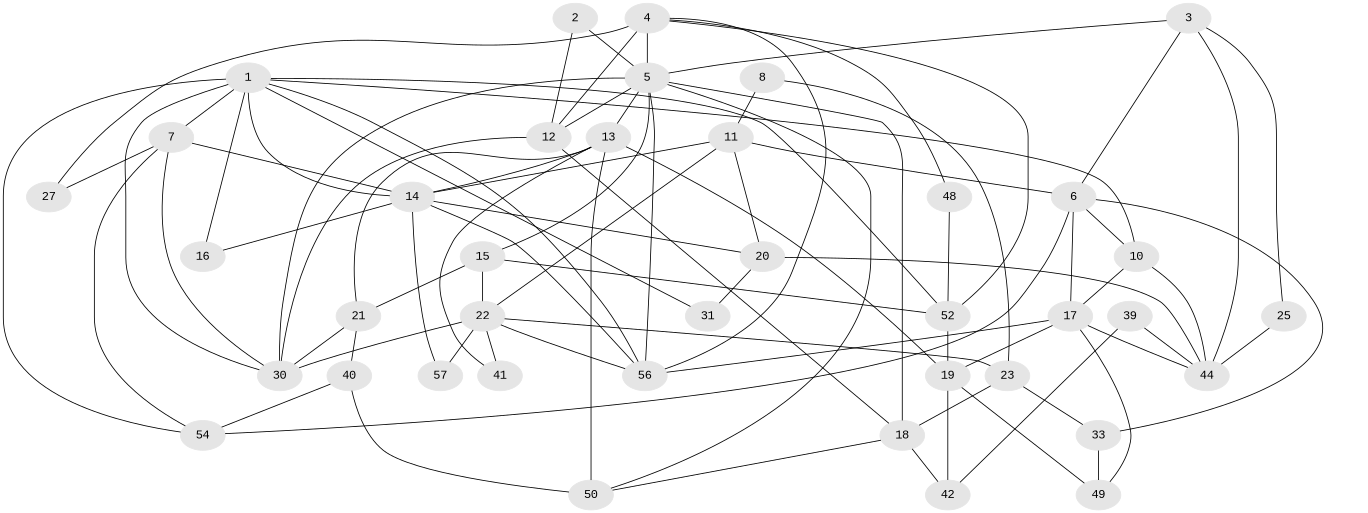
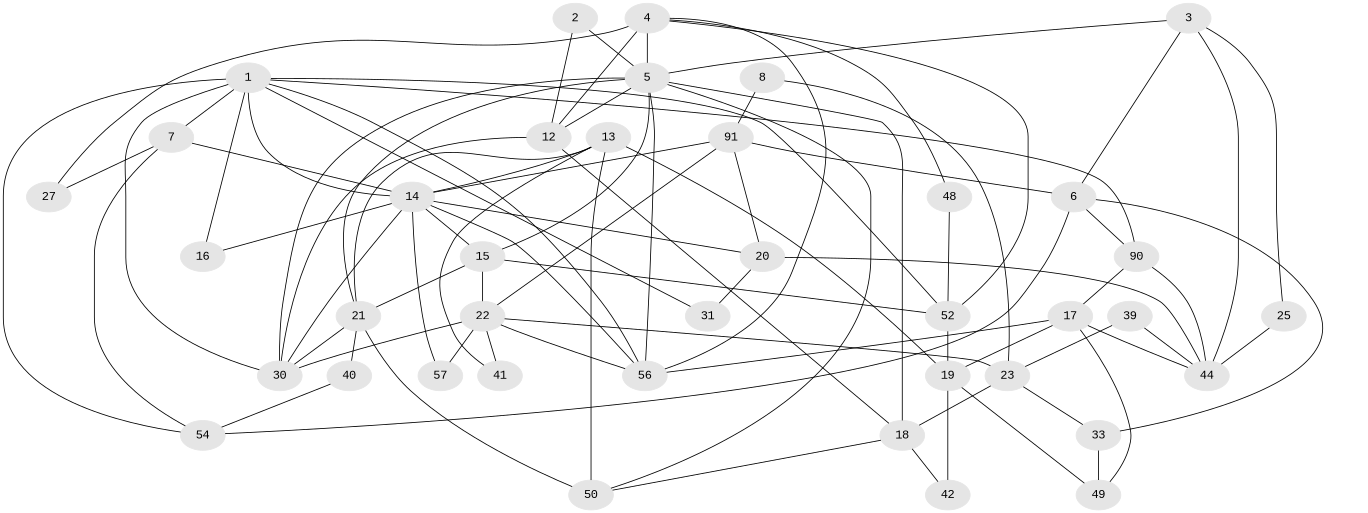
edge "5" -- "13": now "5" -- "21"
node "11": label "11" -> "91"
edge "14" -- "15": added
edge "6" -- "17": removed
node "10": label "10" -> "90"
edge "7" -- "30": now "14" -- "30"
edge "39" -- "42": now "39" -- "23"
edge "40" -- "50": now "21" -- "50"
